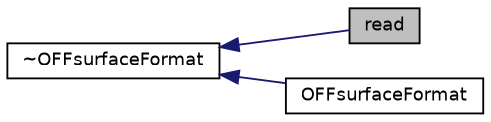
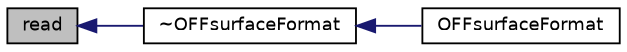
edge "read" -> "~OFFsurfaceFormat": reversed
